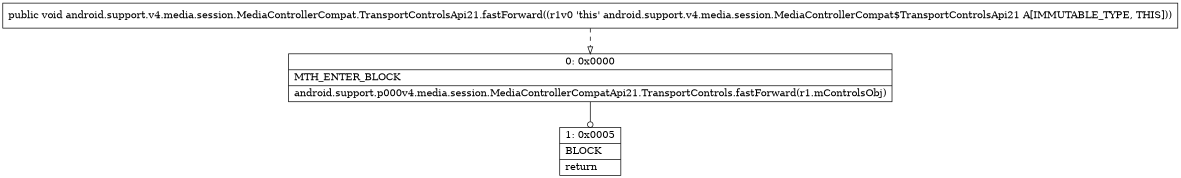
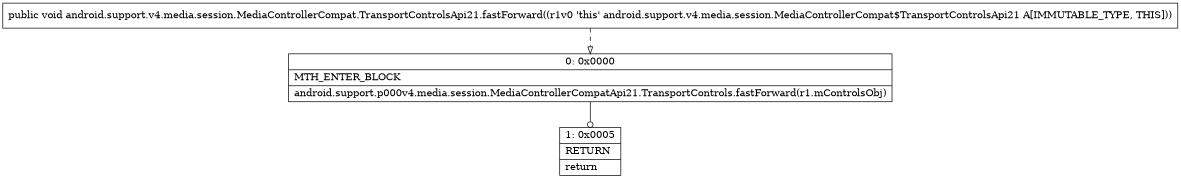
node "1: 0x0005": text "BLOCK" -> "RETURN"
